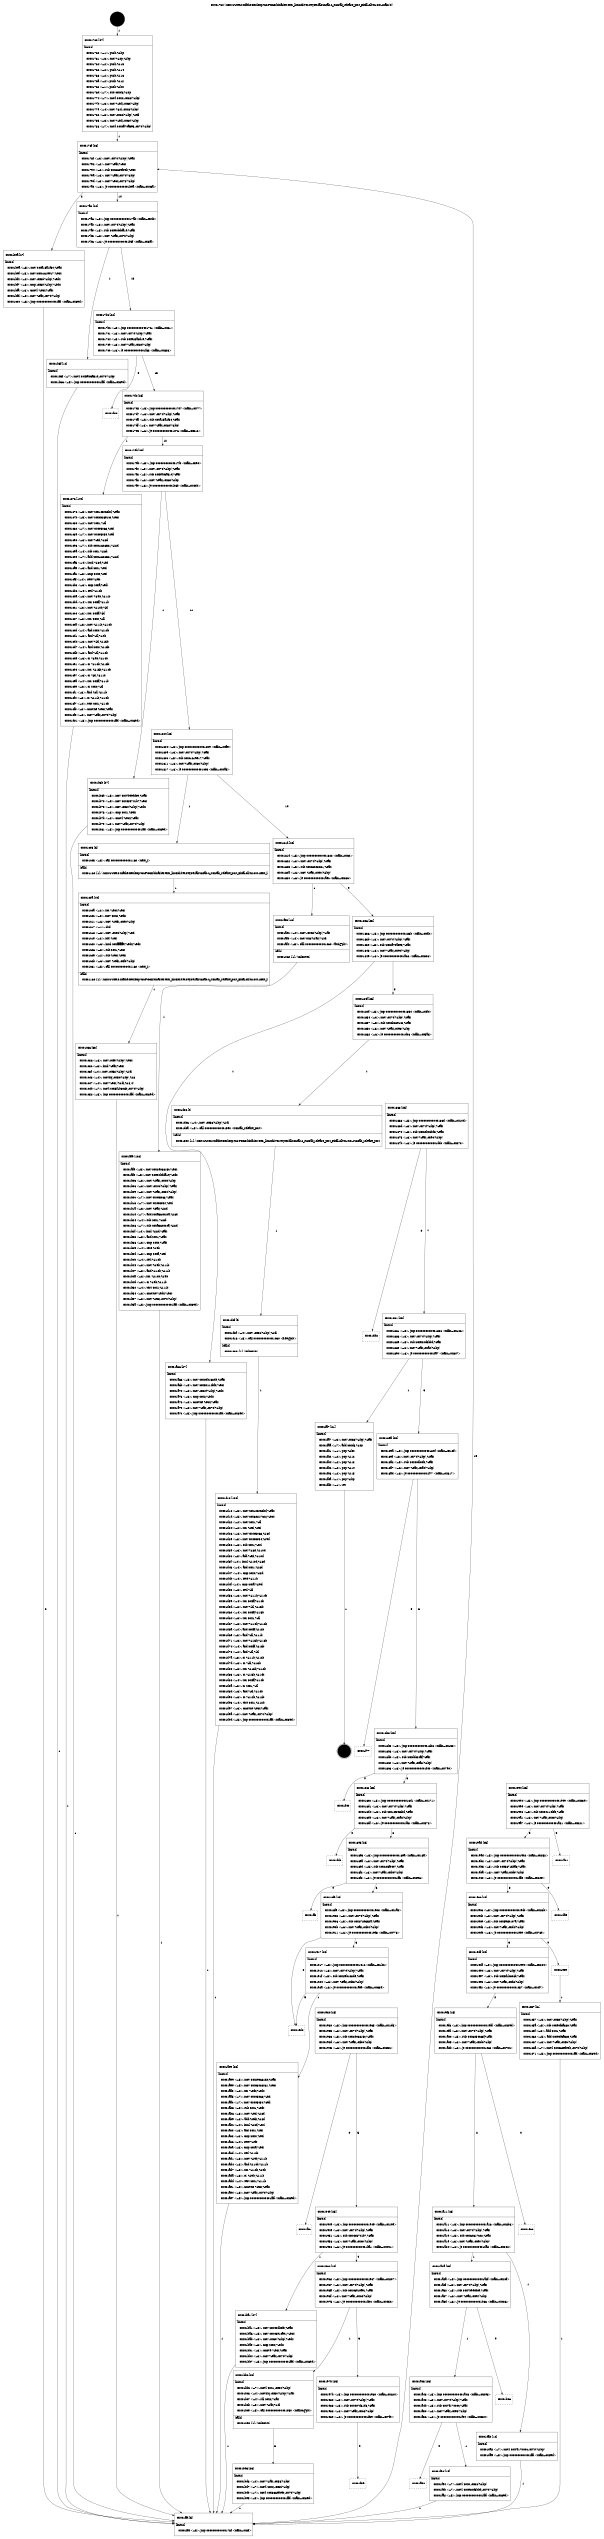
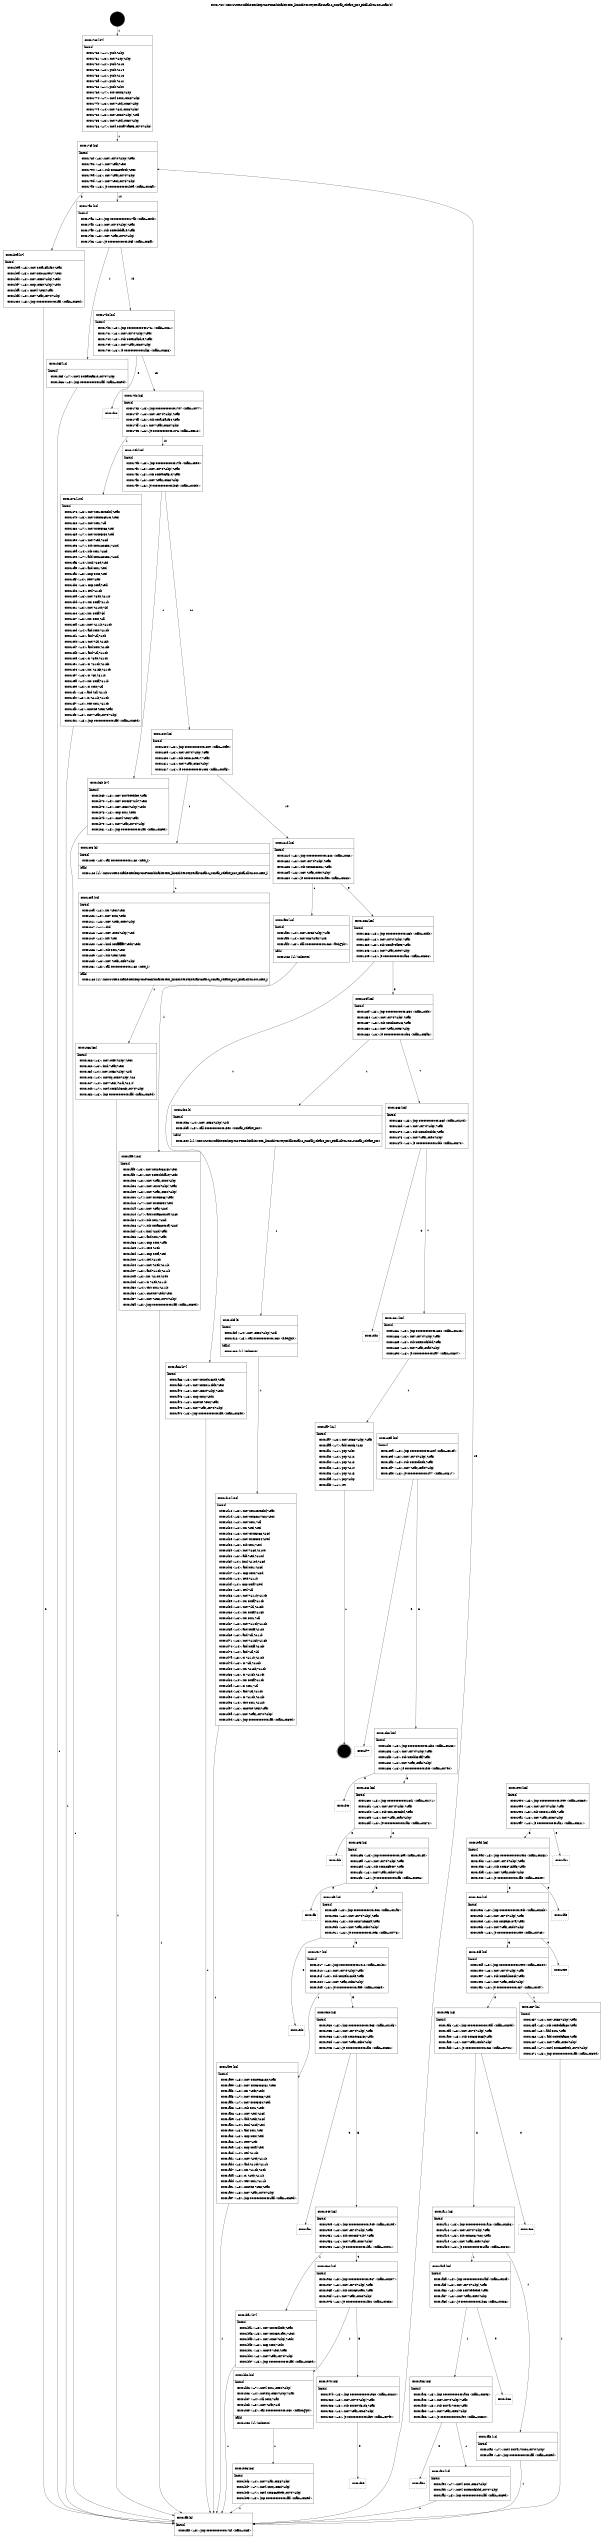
edge "0x40184f [25]" -> "0x401868 [25]": added, label "7"
edge "0x401881 [25]" -> "0x40189a [25]": removed, label "6"
edge "0x401eee" -> "0x401c57 [31]": now "0x4019df [25]" -> "0x401c57 [31]"
edge "0x401917 [25]" -> "0x401ed3": now "0x401917 [25]" -> "0x401930 [25]"
edge "0x401bbc [23]" -> "0x401bd3 [23]": label " 6" -> " 1"
